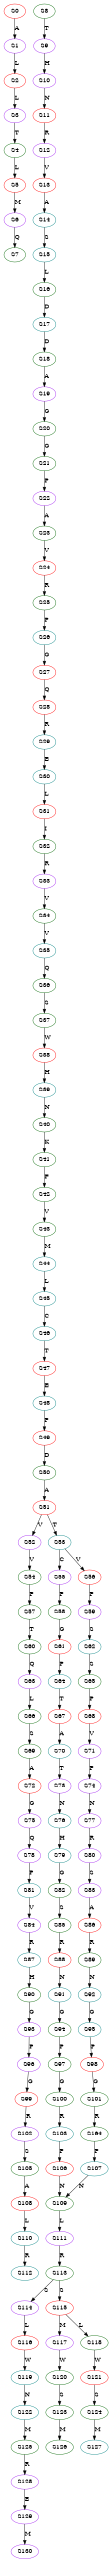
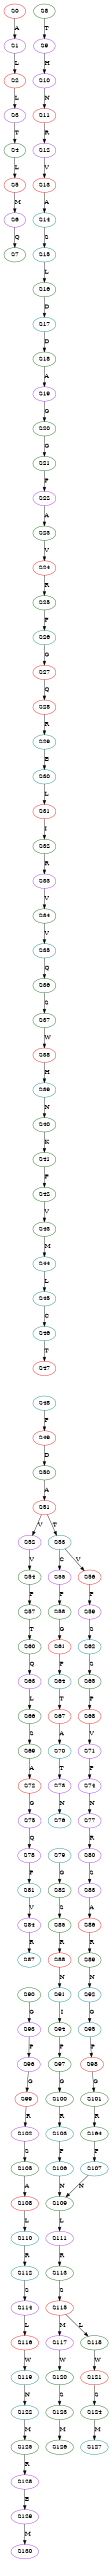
edge "S47" -> "S48": removed, label "E"
edge "S76" -> "S79": removed, label "H"
edge "S87" -> "S90": removed, label "H"
edge "S91" -> "S94": label "G" -> "I"
node "S106": color red -> teal
edge "S113" -> "S114": now "S112" -> "S114"
